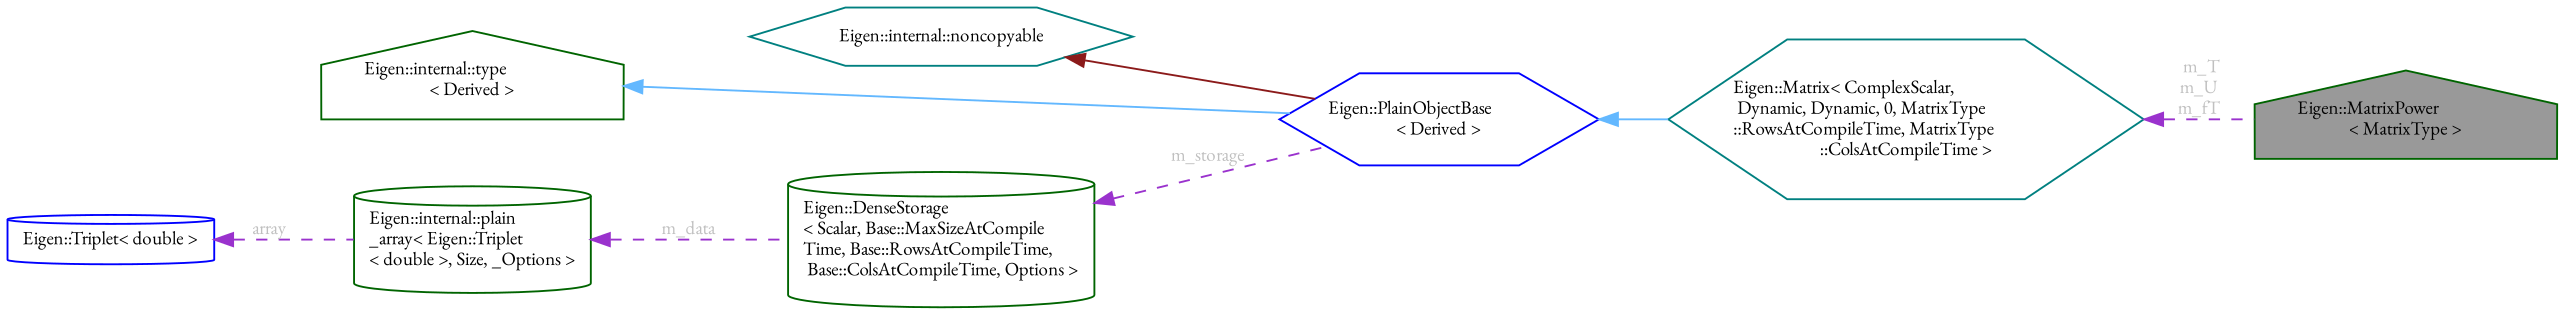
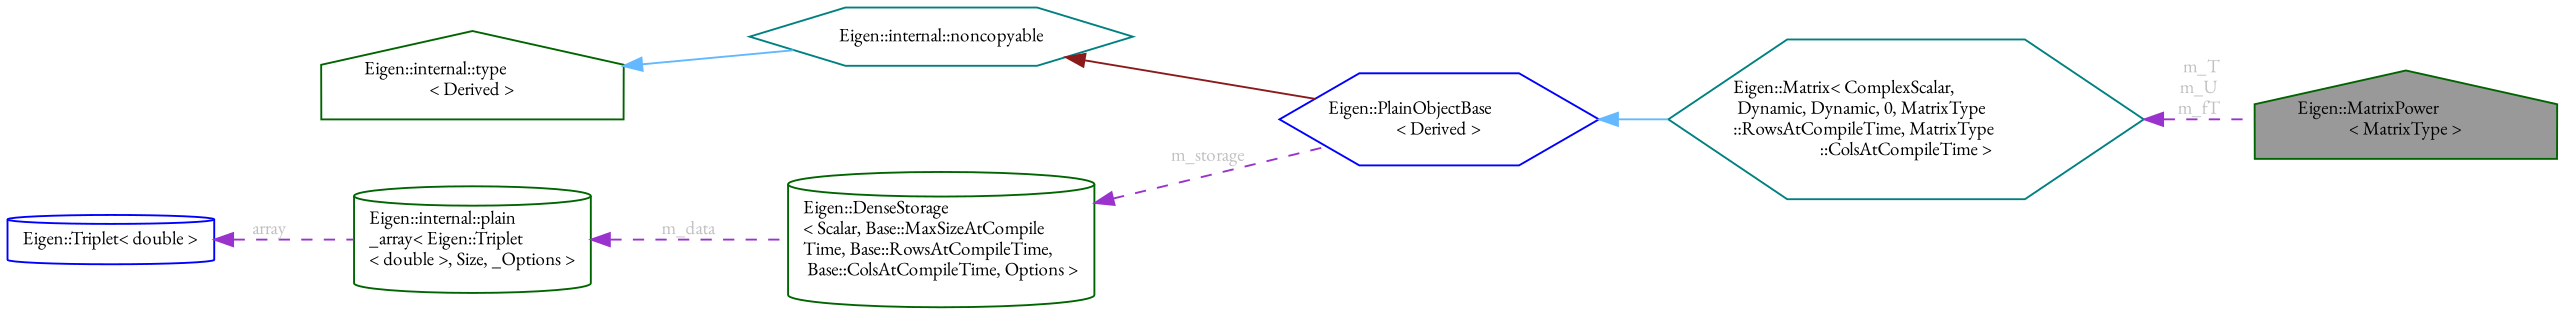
edge "Eigen::PlainObjectBase < Derived >" -> "Eigen::internal::type < Derived >": now "Eigen::internal::noncopyable" -> "Eigen::internal::type < Derived >"
